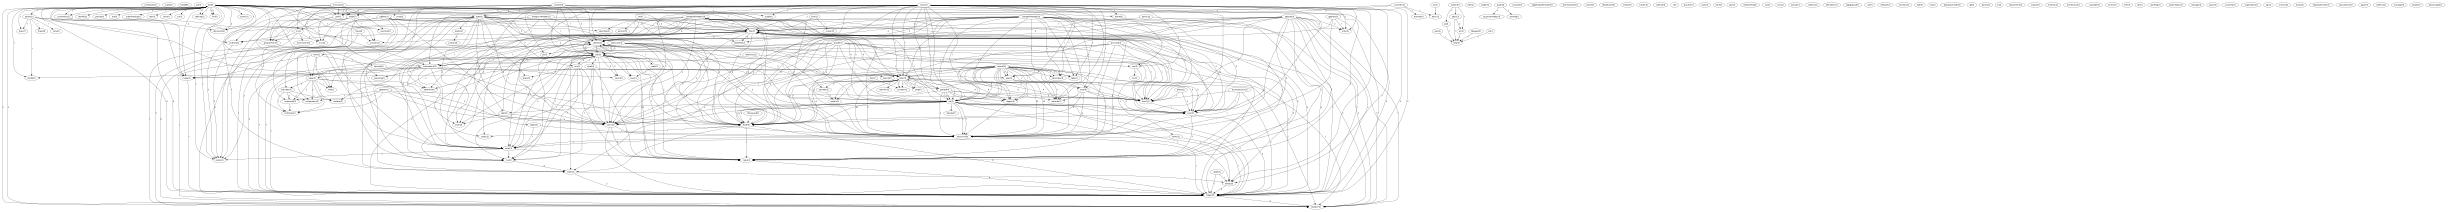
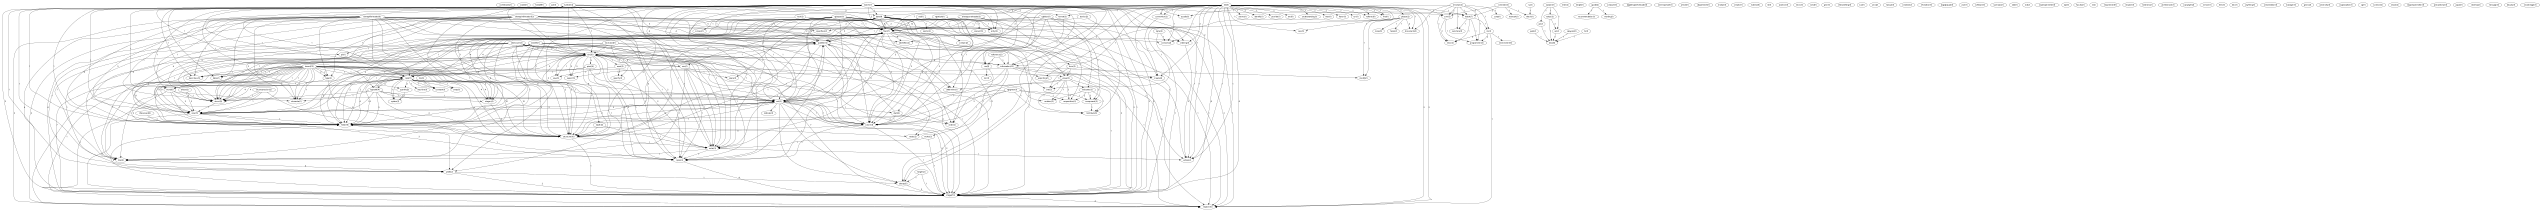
node "describe(1)": removed
